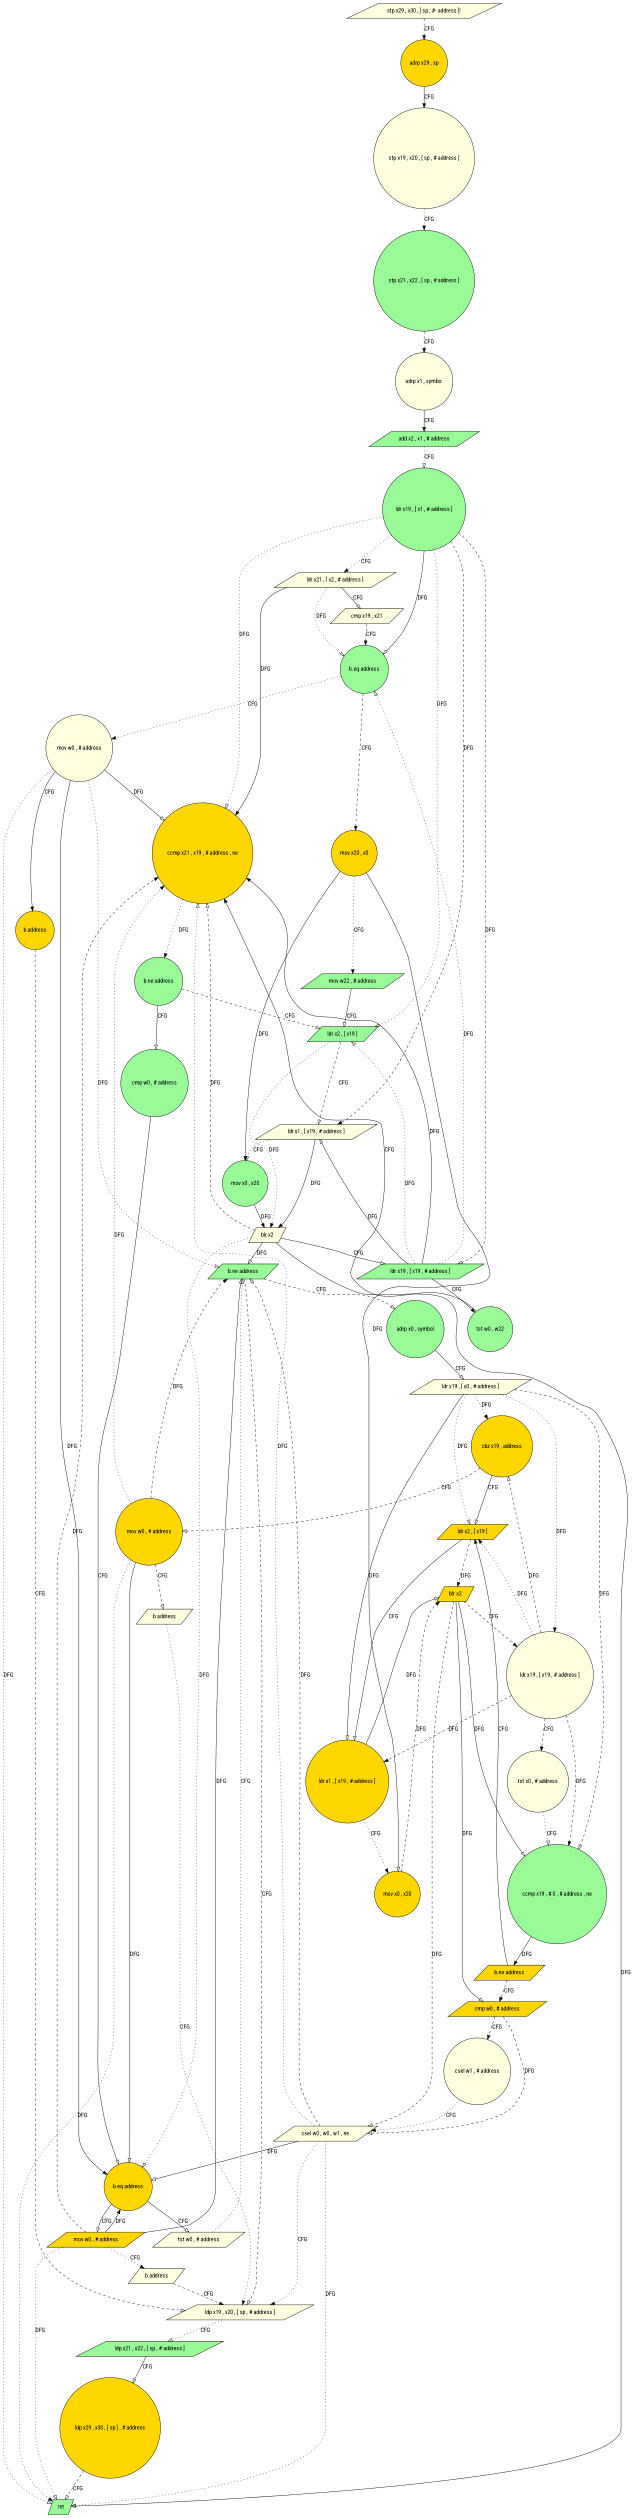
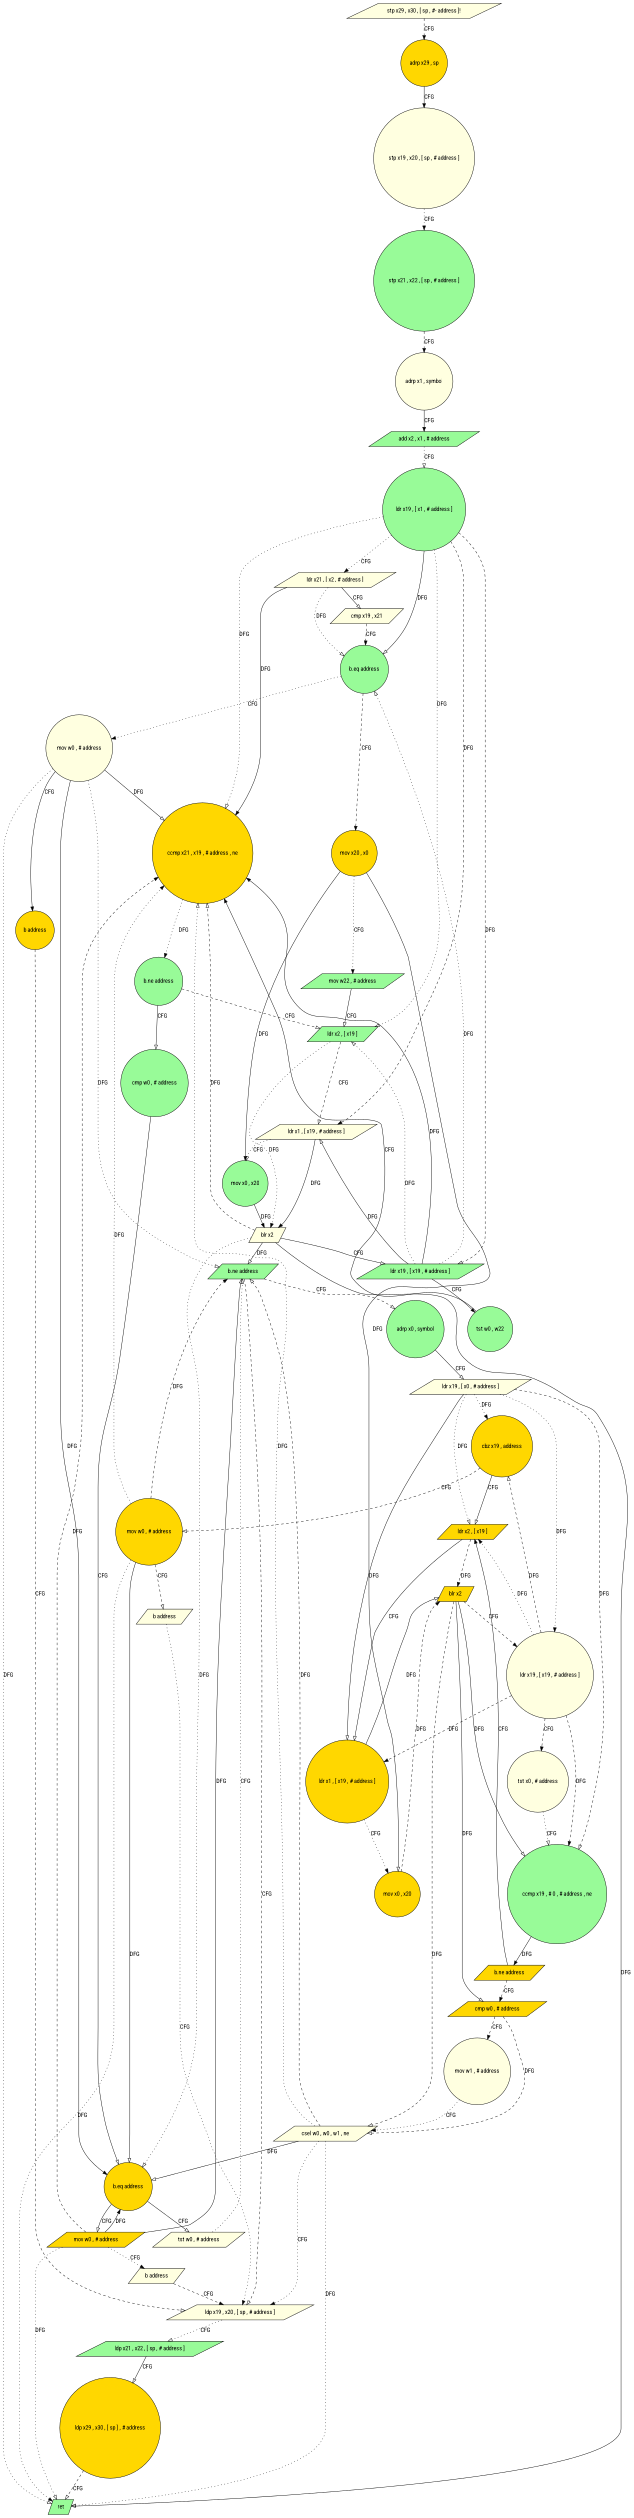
node "csel w1 , # address": label "csel w1 , # address" -> "mov w1 , # address"
